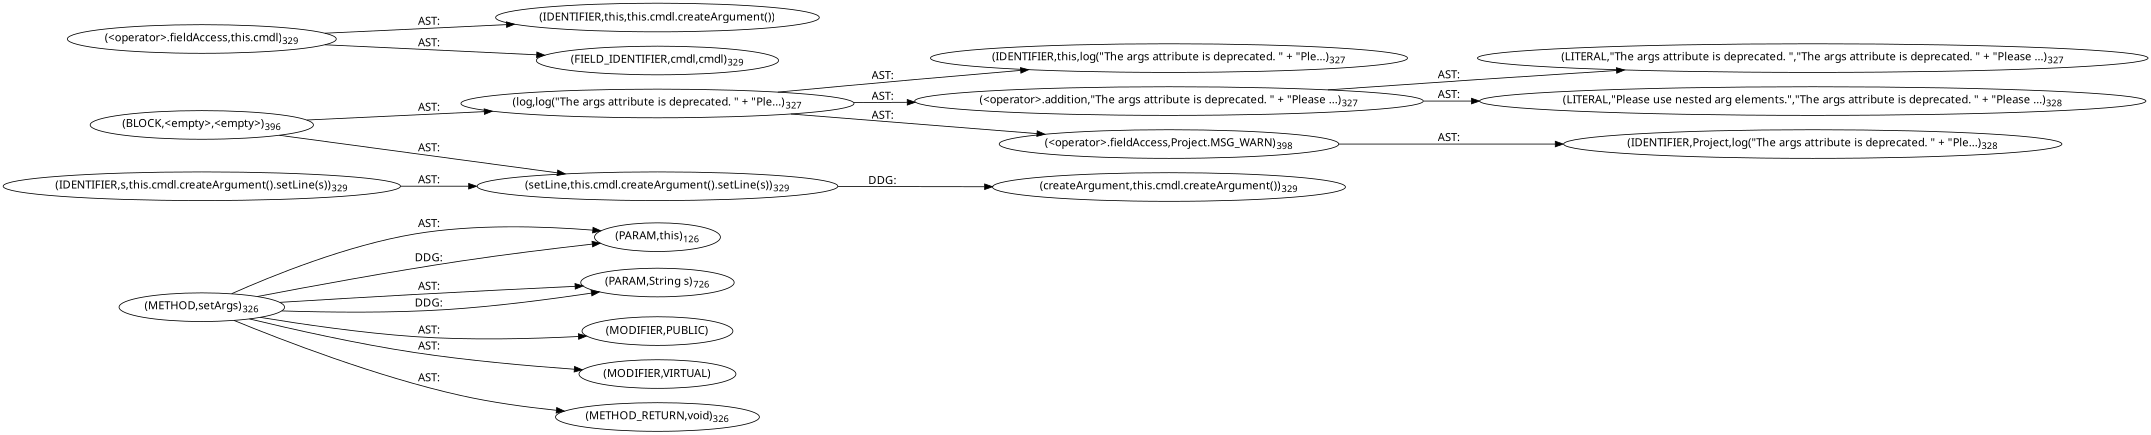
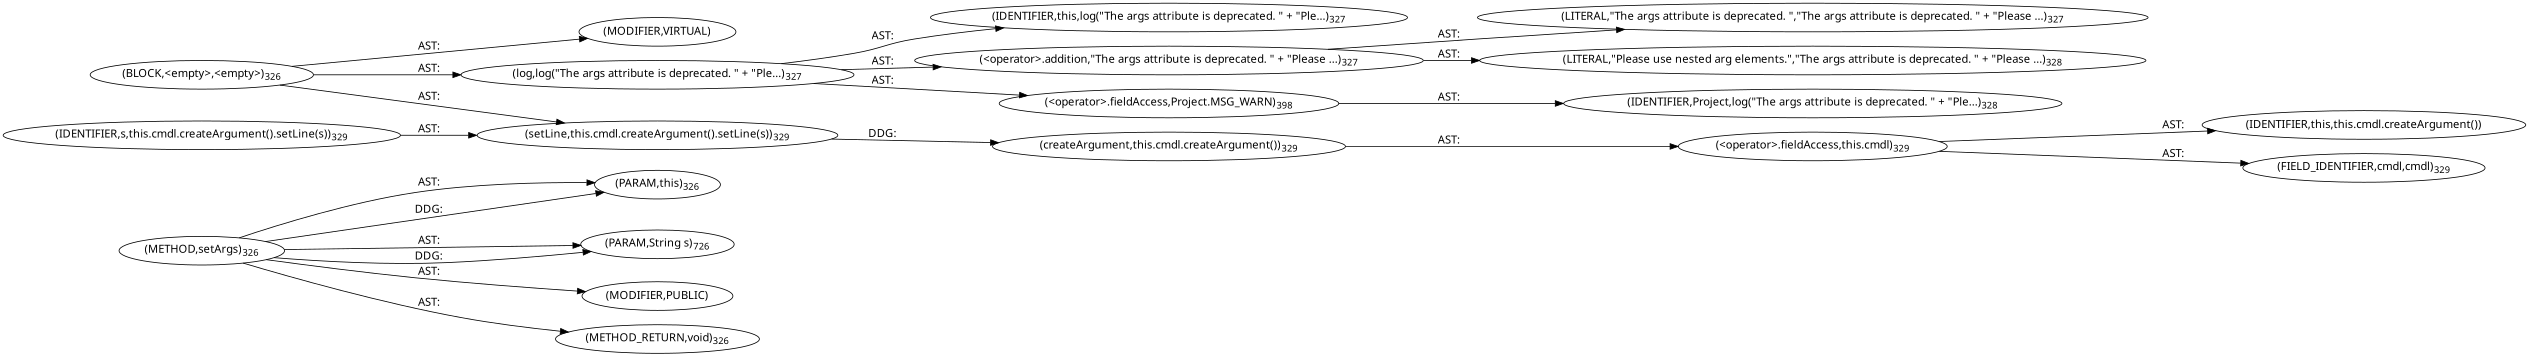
node "(BLOCK,<empty>,<empty>)": text "396" -> "326"
edge "(createArgument,this.cmdl.createArgument())" -> "(<operator>.fieldAccess,this.cmdl)": added, label "AST:"
node "(PARAM,this)": text "126" -> "326"
edge "(METHOD,setArgs)" -> "(MODIFIER,VIRTUAL)": now "(BLOCK,<empty>,<empty>)" -> "(MODIFIER,VIRTUAL)"
